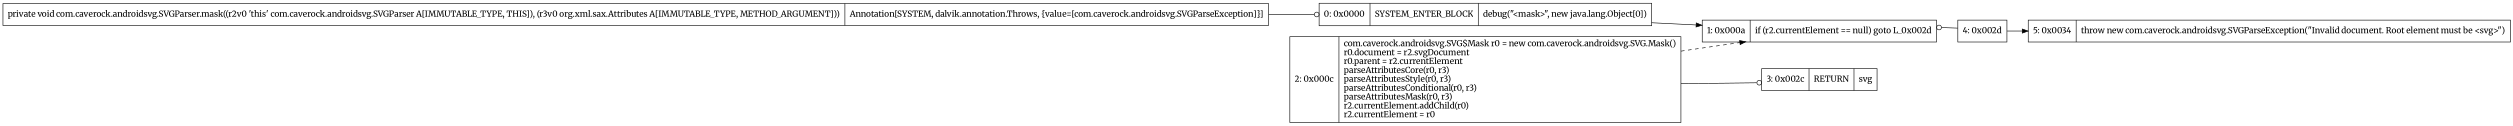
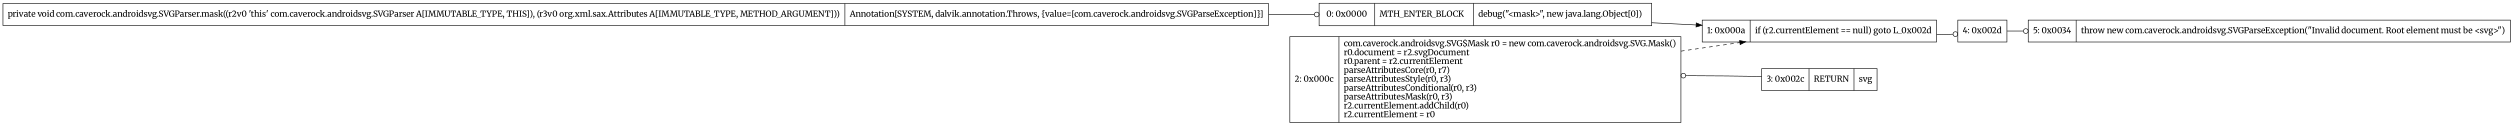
node "0: 0x0000": text "SYSTEM_ENTER_BLOCK" -> "MTH_ENTER_BLOCK"
edge "4: 0x002d" -> "1: 0x000a": reversed
edge "4: 0x002d" -> "5: 0x0034": arrowhead normal -> odot
node "2: 0x000c": text "parseAttributesCore(r0, r3)" -> "parseAttributesCore(r0, r7)"
edge "2: 0x000c" -> "3: 0x002c": reversed
